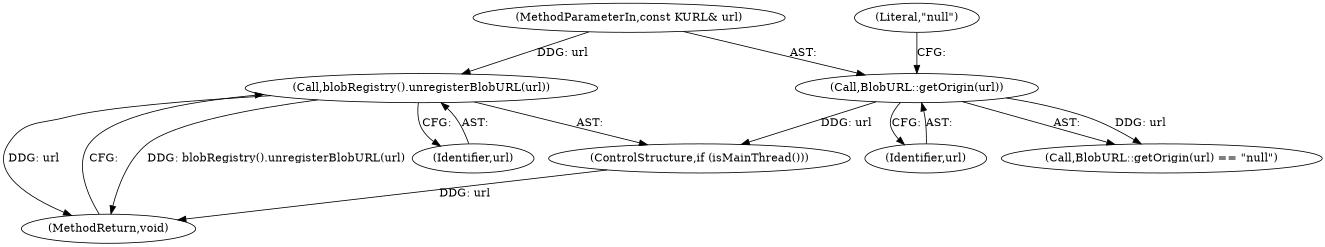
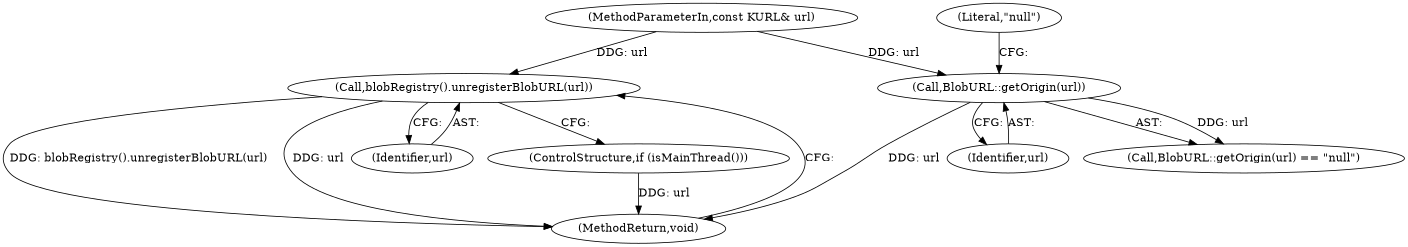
edge "(MethodParameterIn,const KURL& url)" -> "(Call,BlobURL::getOrigin(url))": label "AST: " -> "DDG: url"
edge "(Call,BlobURL::getOrigin(url))" -> "(ControlStructure,if (isMainThread()))": now "(Call,BlobURL::getOrigin(url))" -> "(MethodReturn,void)"
edge "(Call,blobRegistry().unregisterBlobURL(url))" -> "(ControlStructure,if (isMainThread()))": label "AST: " -> "CFG: "
